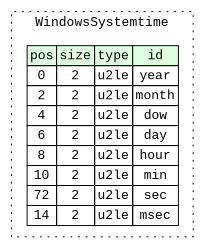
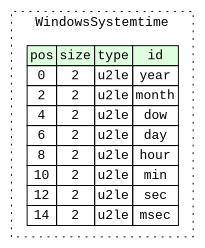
node "pos": text "72" -> "12"
